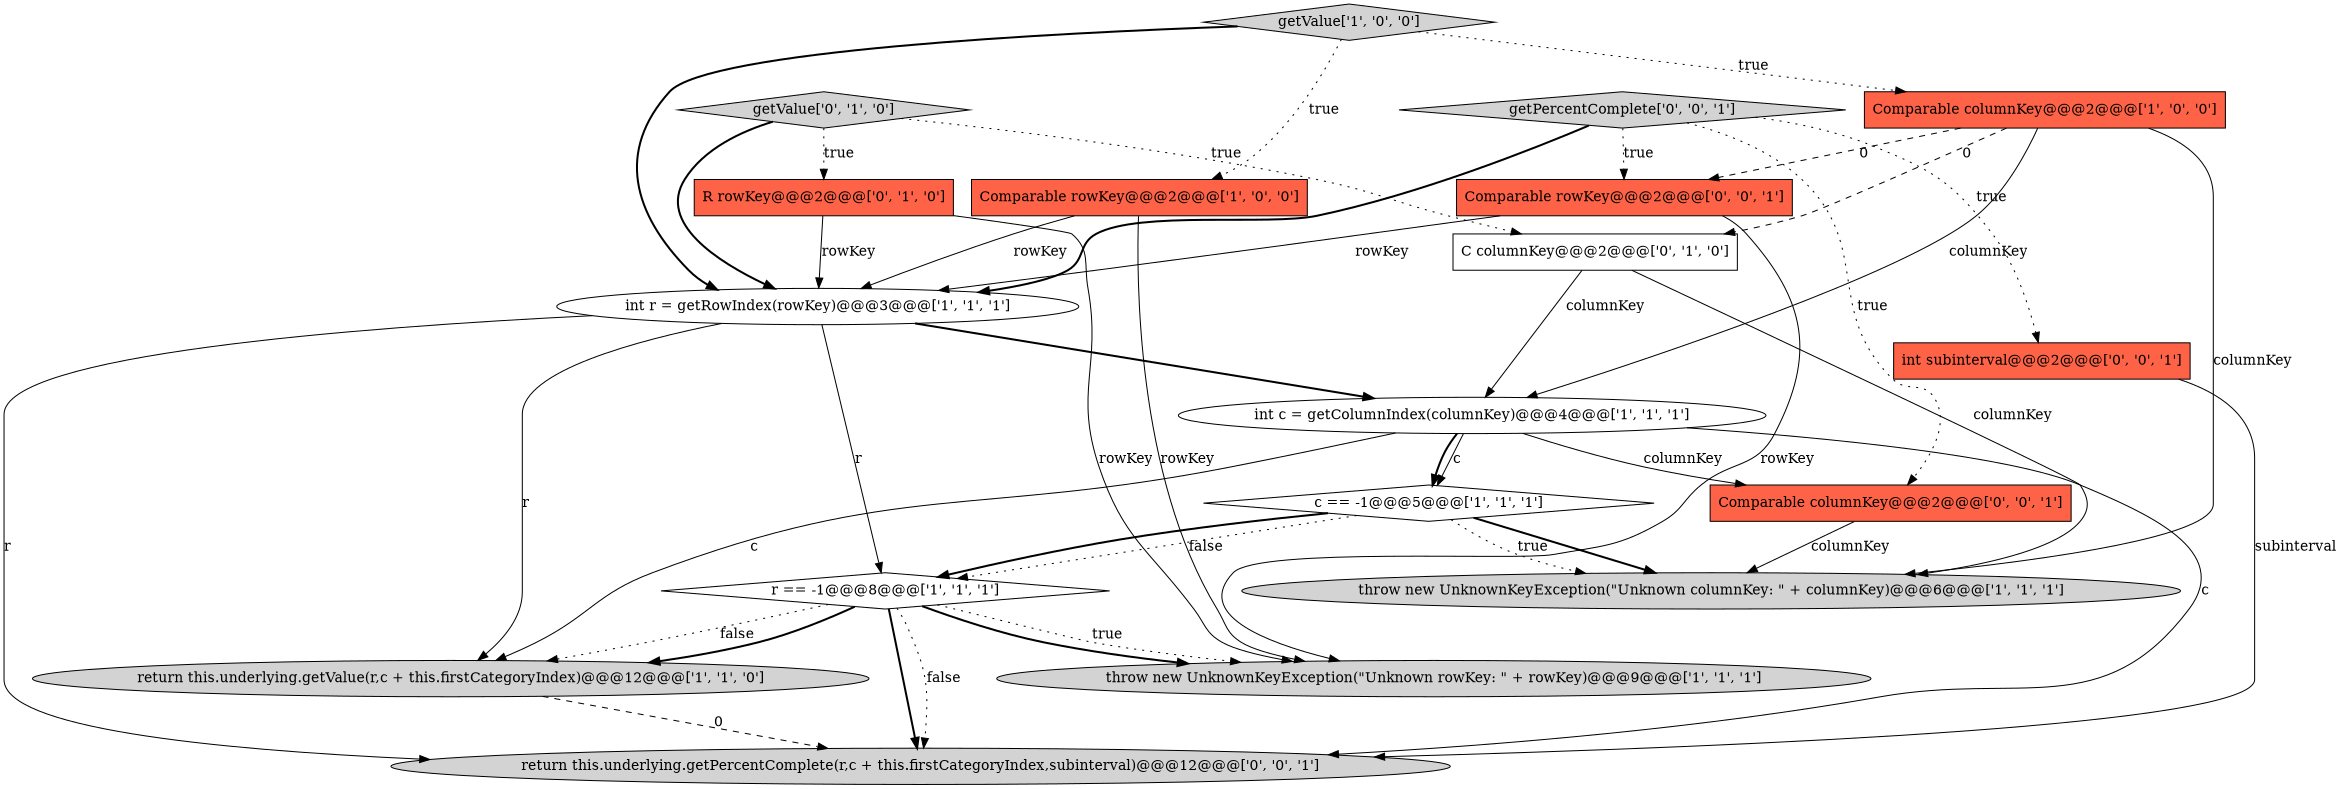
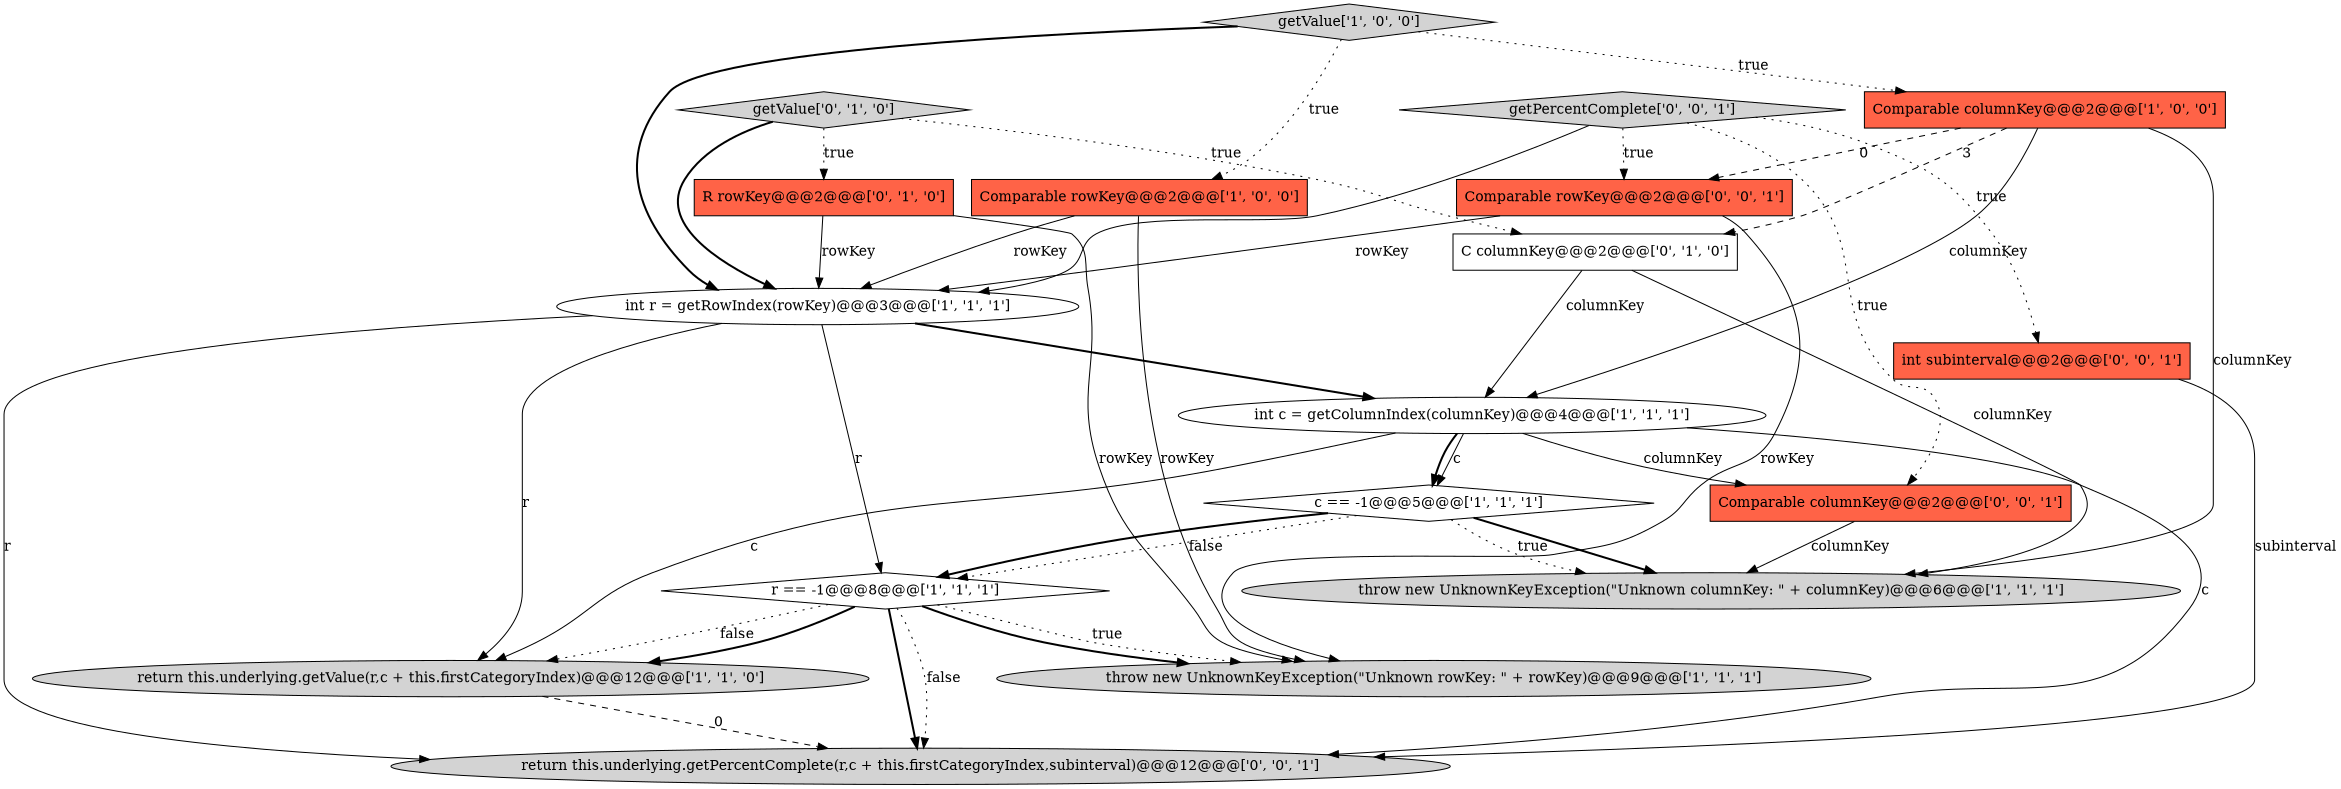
edge "Comparable columnKey@@@2@@@['1', '0', '0']" -> "C columnKey@@@2@@@['0', '1', '0']": label "0" -> "3"
edge "getPercentComplete['0', '0', '1']" -> "int r = getRowIndex(rowKey)@@@3@@@['1', '1', '1']": style bold -> solid
